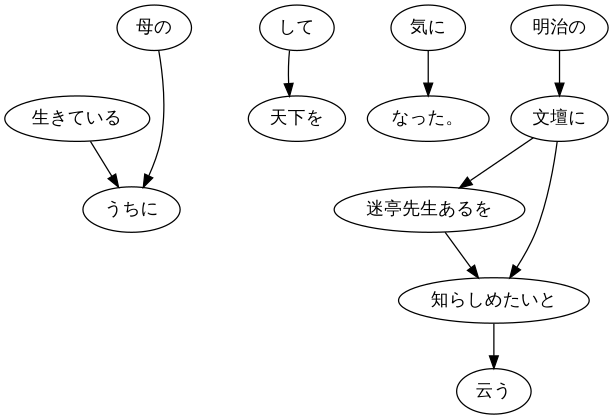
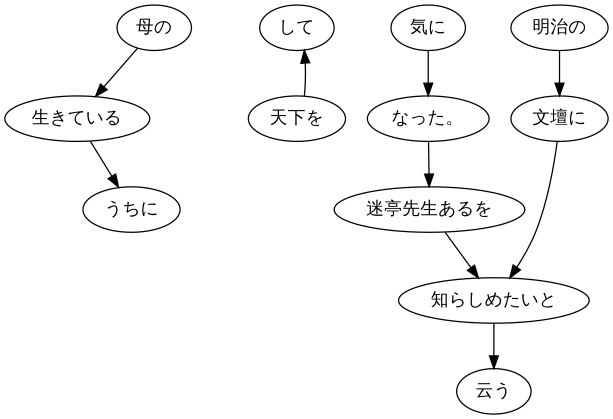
edge "して" -> "天下を": reversed
edge "母の" -> "うちに": now "母の" -> "生きている"
edge "文壇に" -> "迷亭先生あるを": now "なった。" -> "迷亭先生あるを"
